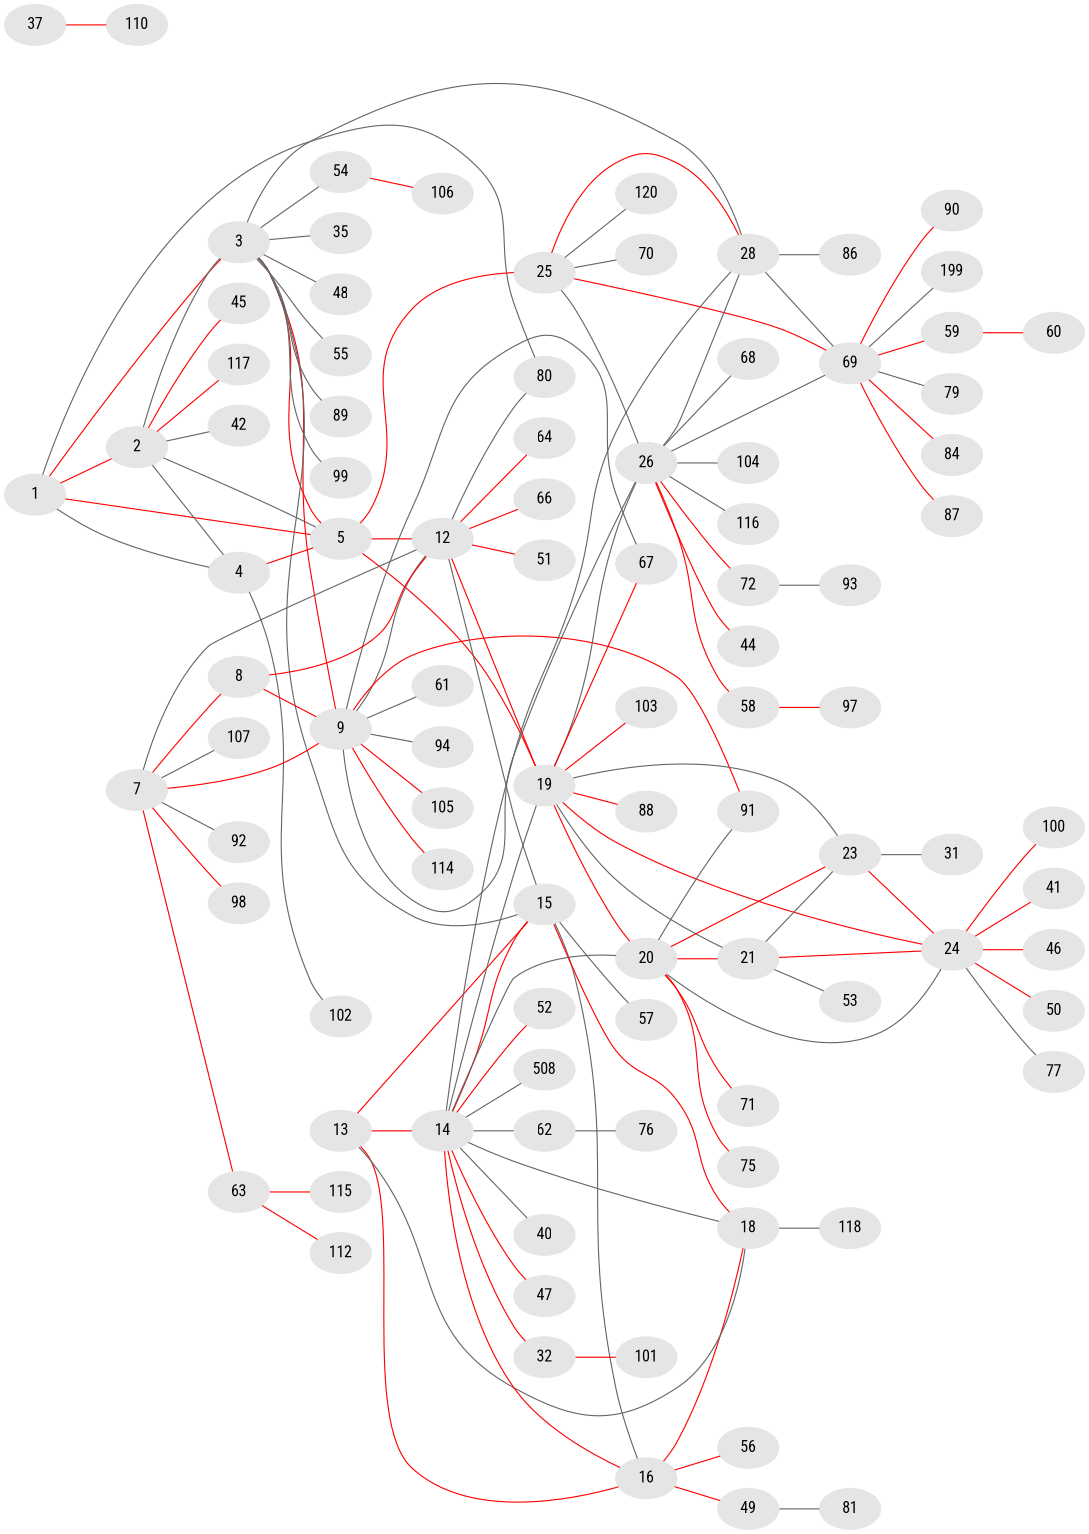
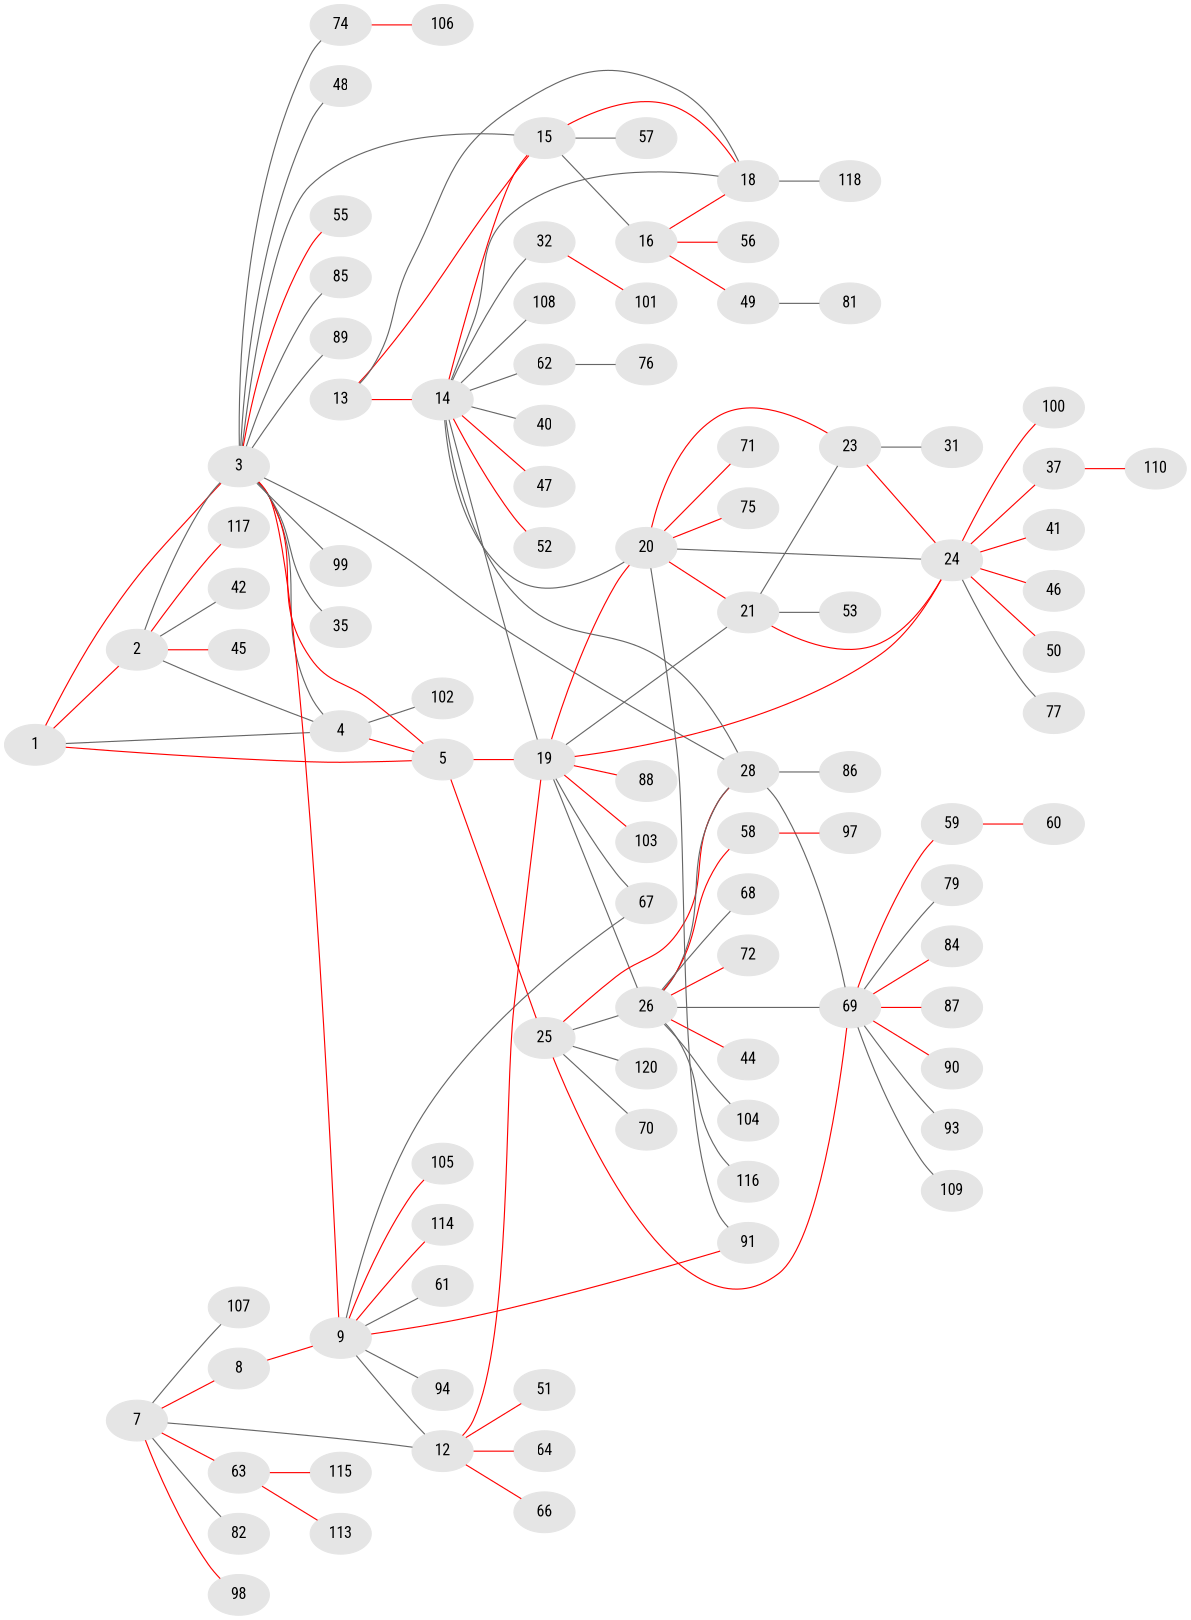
node "54": label "54" -> "74"
node "199": label "199" -> "109"
node "85": added
edge "3" -- "55": color gray40 -> red
node "80": removed
edge "2" -- "5": removed
edge "37" -- "24": added
edge "5" -- "12": removed
edge "72" -- "93": now "69" -- "93"
edge "3" -- "4": added
edge "12" -- "8": removed
edge "67" -- "19": color red -> gray40
edge "12" -- "15": removed
edge "19" -- "23": removed
edge "9" -- "7": removed
edge "26" -- "9": removed
node "92": label "92" -> "82"
node "508": label "508" -> "108"
edge "14" -- "32": color red -> gray40
node "112": label "112" -> "113"
edge "14" -- "16": removed
edge "13" -- "16": removed
